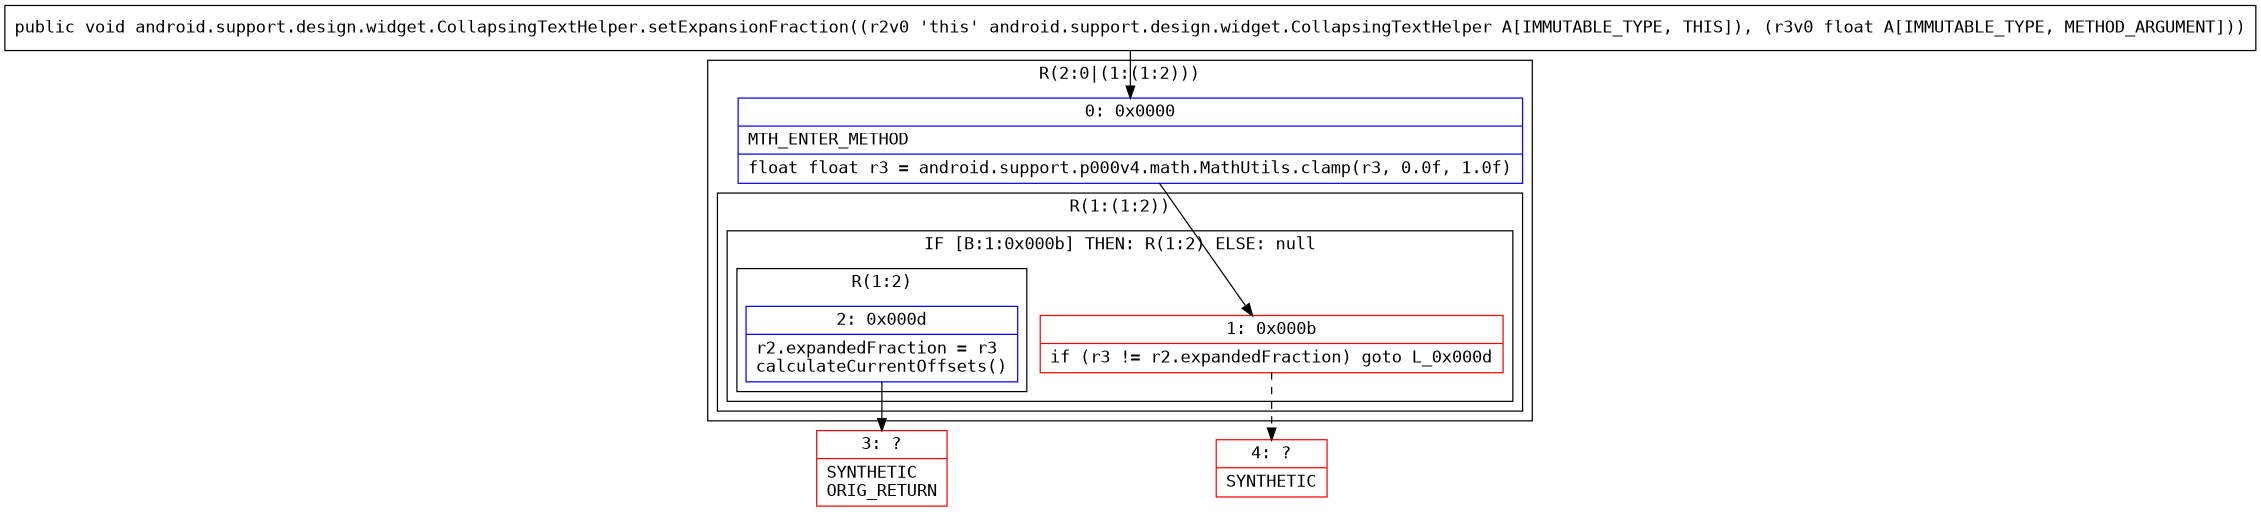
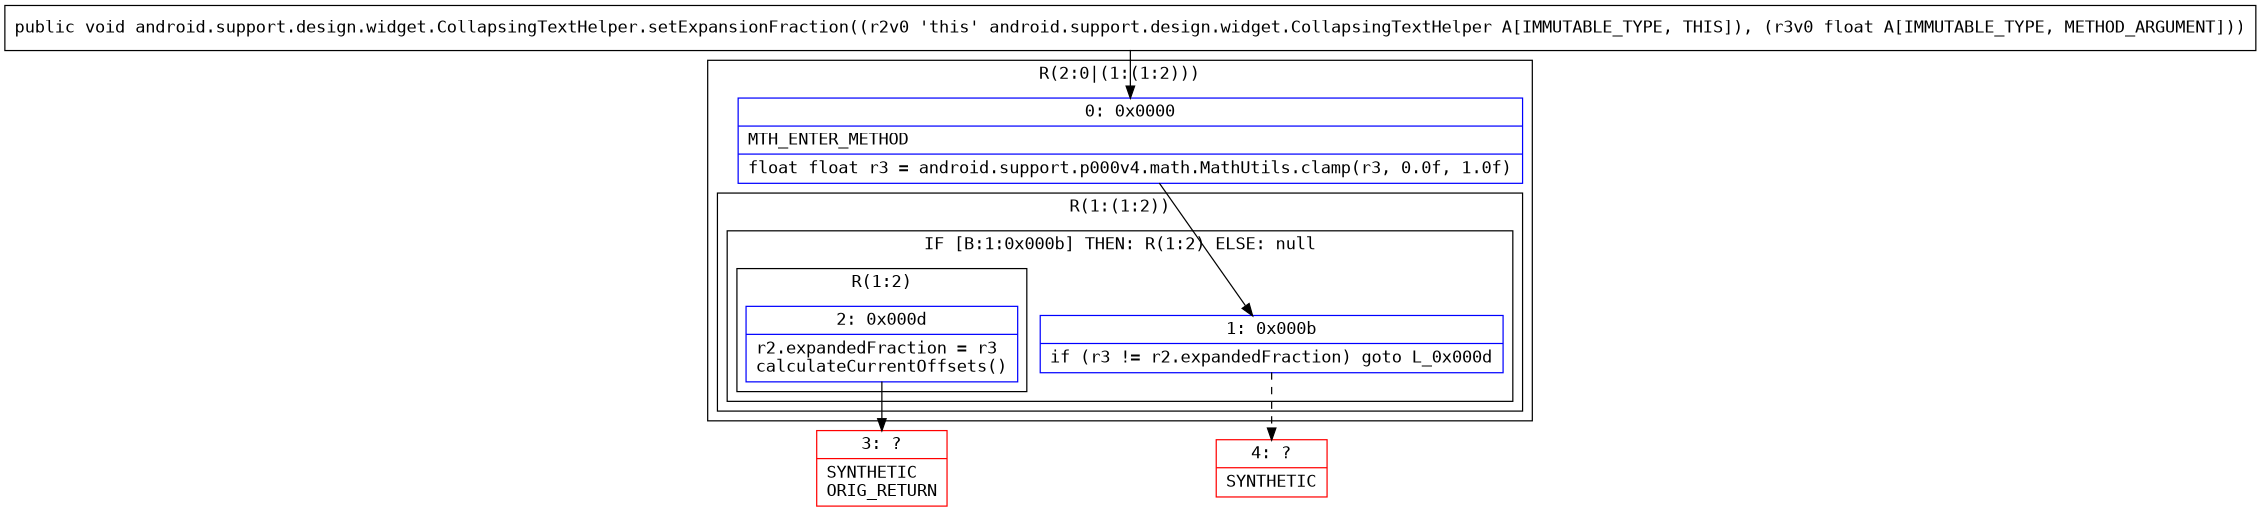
node "1: 0x000b": color red -> blue
